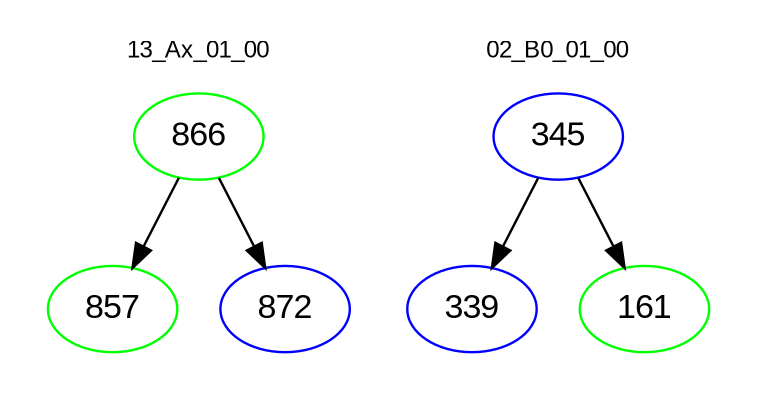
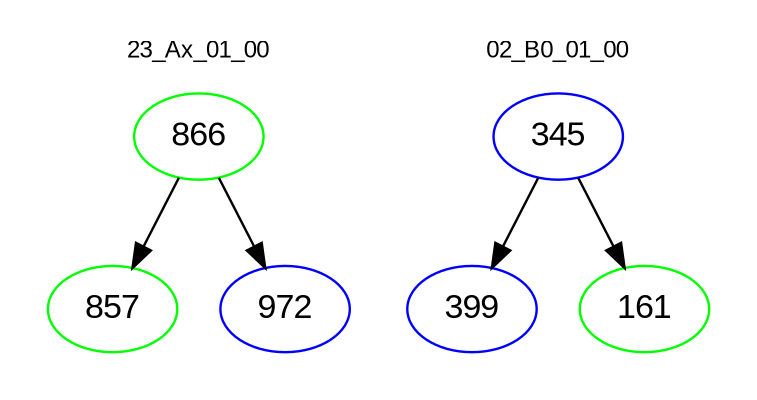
cluster "13_Ax_01_00": label "13_Ax_01_00" -> "23_Ax_01_00"
node "872": label "872" -> "972"
node "339": label "339" -> "399"
